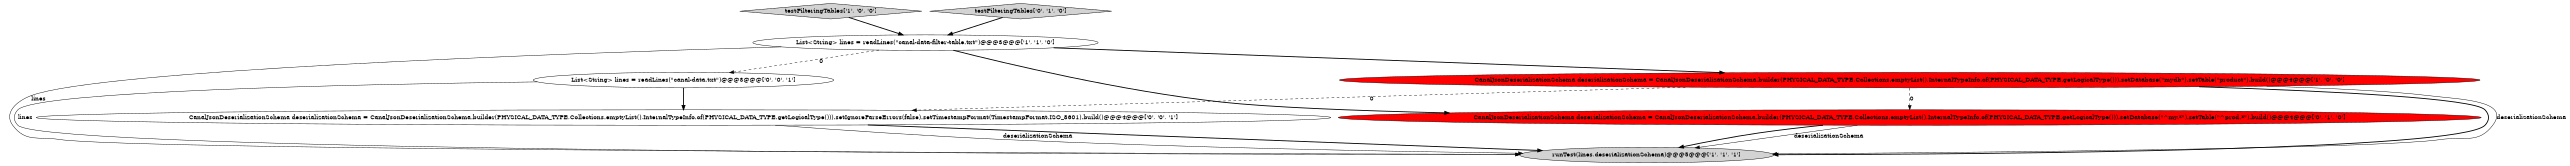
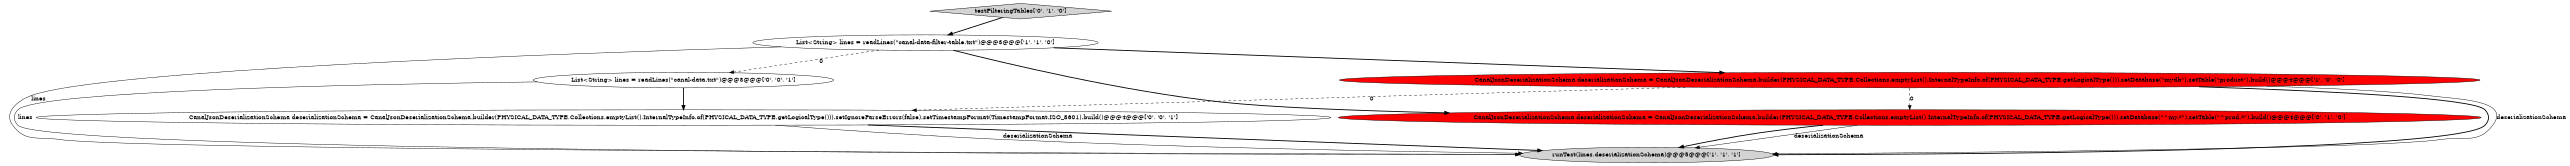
node "testFilteringTables['1', '0', '0']": removed
